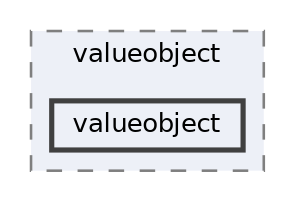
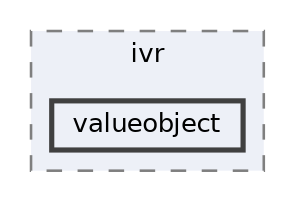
cluster "valueobject": label "valueobject" -> "ivr"
